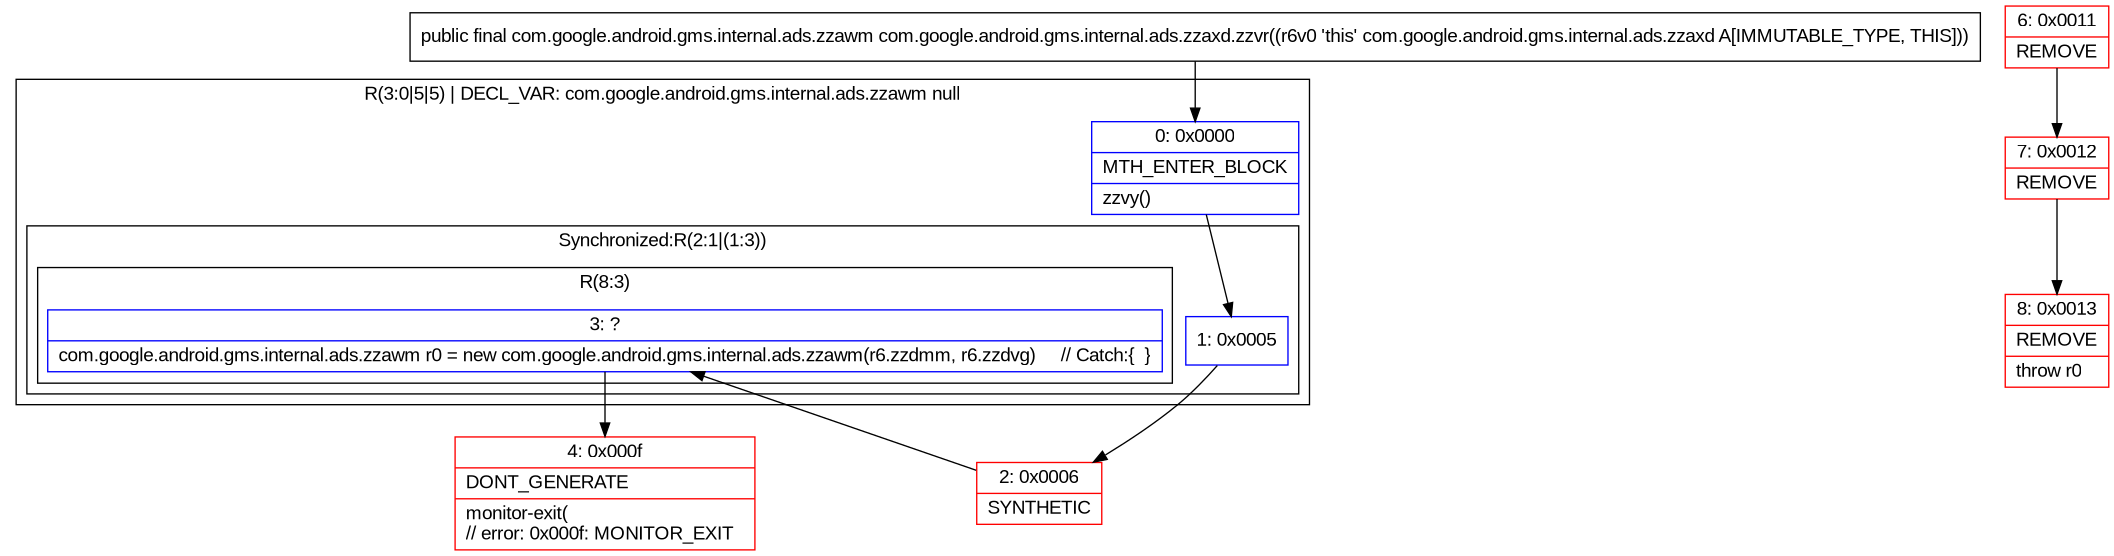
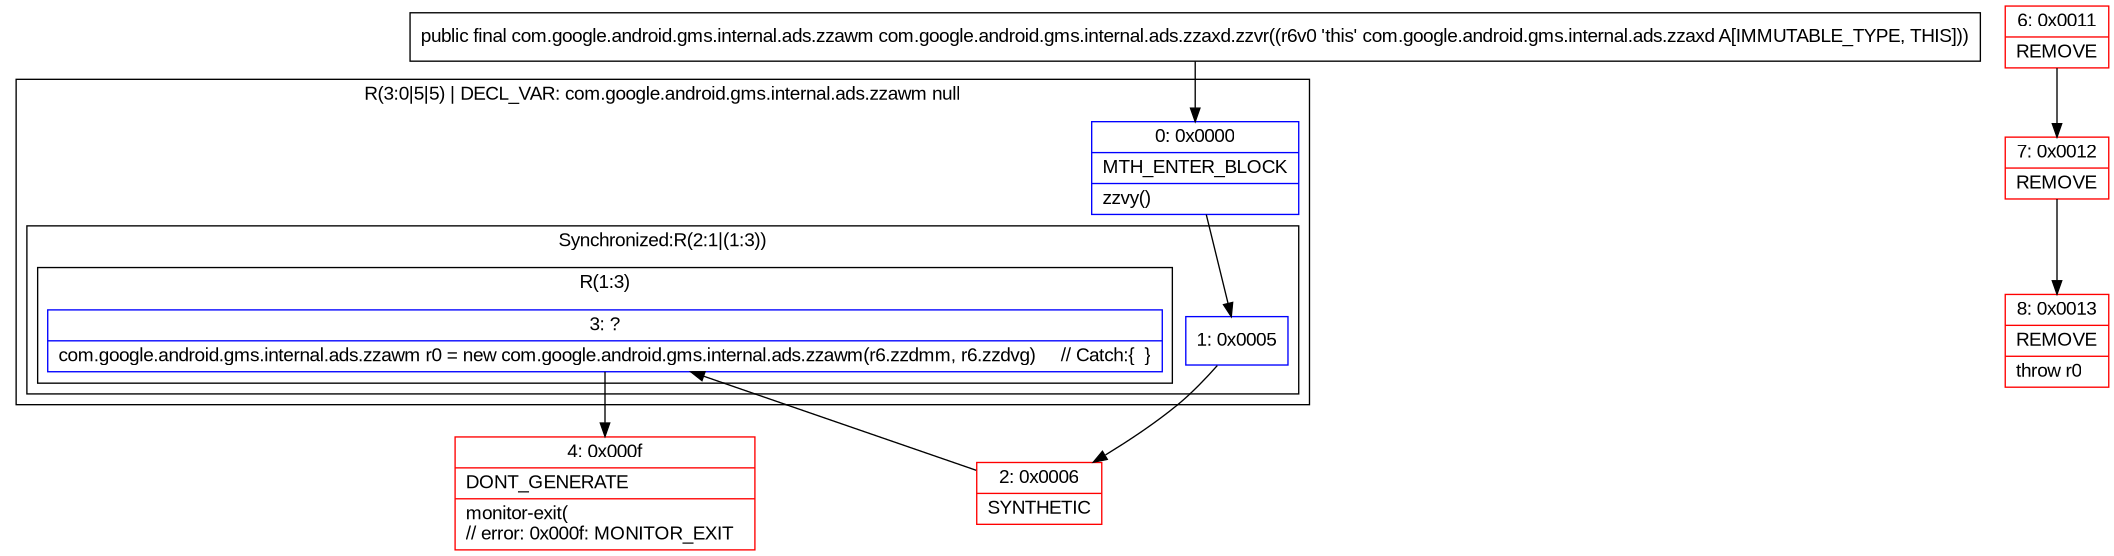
cluster "R(8:3)": label "R(8:3)" -> "R(1:3)"
